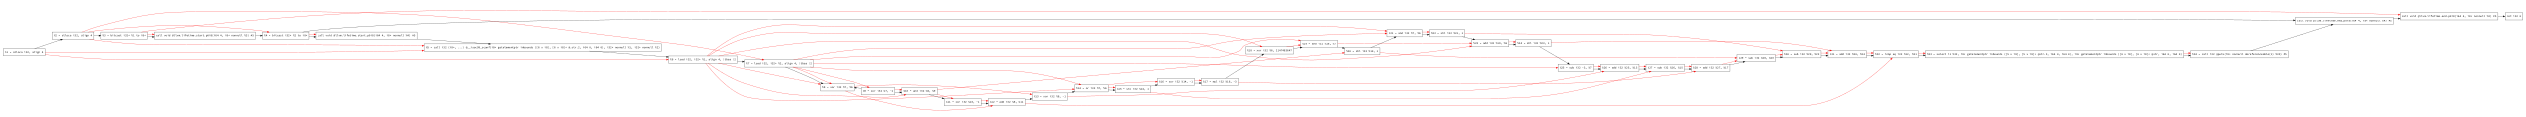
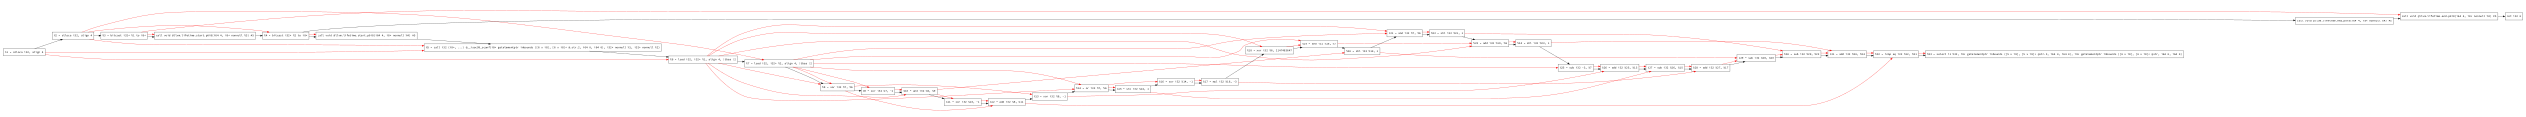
node "%34 = call i32 @puts(i8* nonnull dereferenceable(1) %33) #5": removed
edge "%9 = xor i32 %7, -1" -> "%8 = xor i32 %7, %6": reversed
